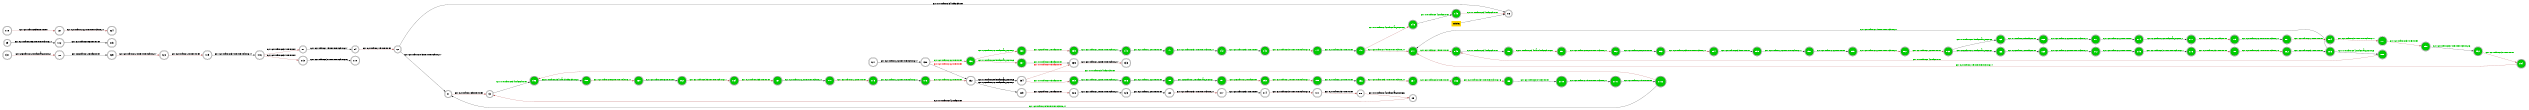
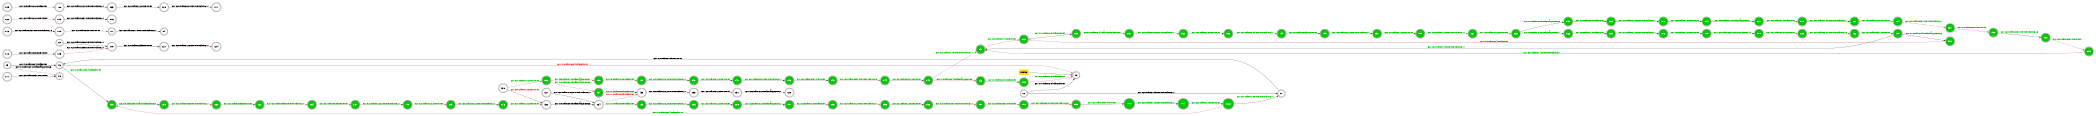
edge "s18" -> "s21": color brown -> black
edge "s9" -> "s12": now "s9" -> "s18"
edge "s4" -> "s2": removed, label "CI1.CI1__func119__evt_ret"
edge "s15" -> "s18": added, label "CI1.CI1__func035__evt_evtcb__C17"
edge "s16" -> "s7": now "s10" -> "s7"
node "s25": removed
edge "s16" -> "s13": removed, label "CI1.CI1__func037__evt_ret"
edge "s27" -> "s30": now "s27" -> "s34"
edge "s3" -> "s6": added, label "CI1.I10__func034__fcncb_ret"
edge "s32" -> "s29": removed, label "CI1.I26__func128__fcn_async__C1"
edge "s33" -> "s31": added, label "CI1.CI1__func122__evt_ret"
edge "s26" -> "s23": color black -> brown
node "s14": removed
edge "s11" -> "s8": color brown -> black
edge "s1" -> "s3": color brown -> black
edge "s8" -> "s5": reversed
edge "s5" -> "s3": color brown -> black
